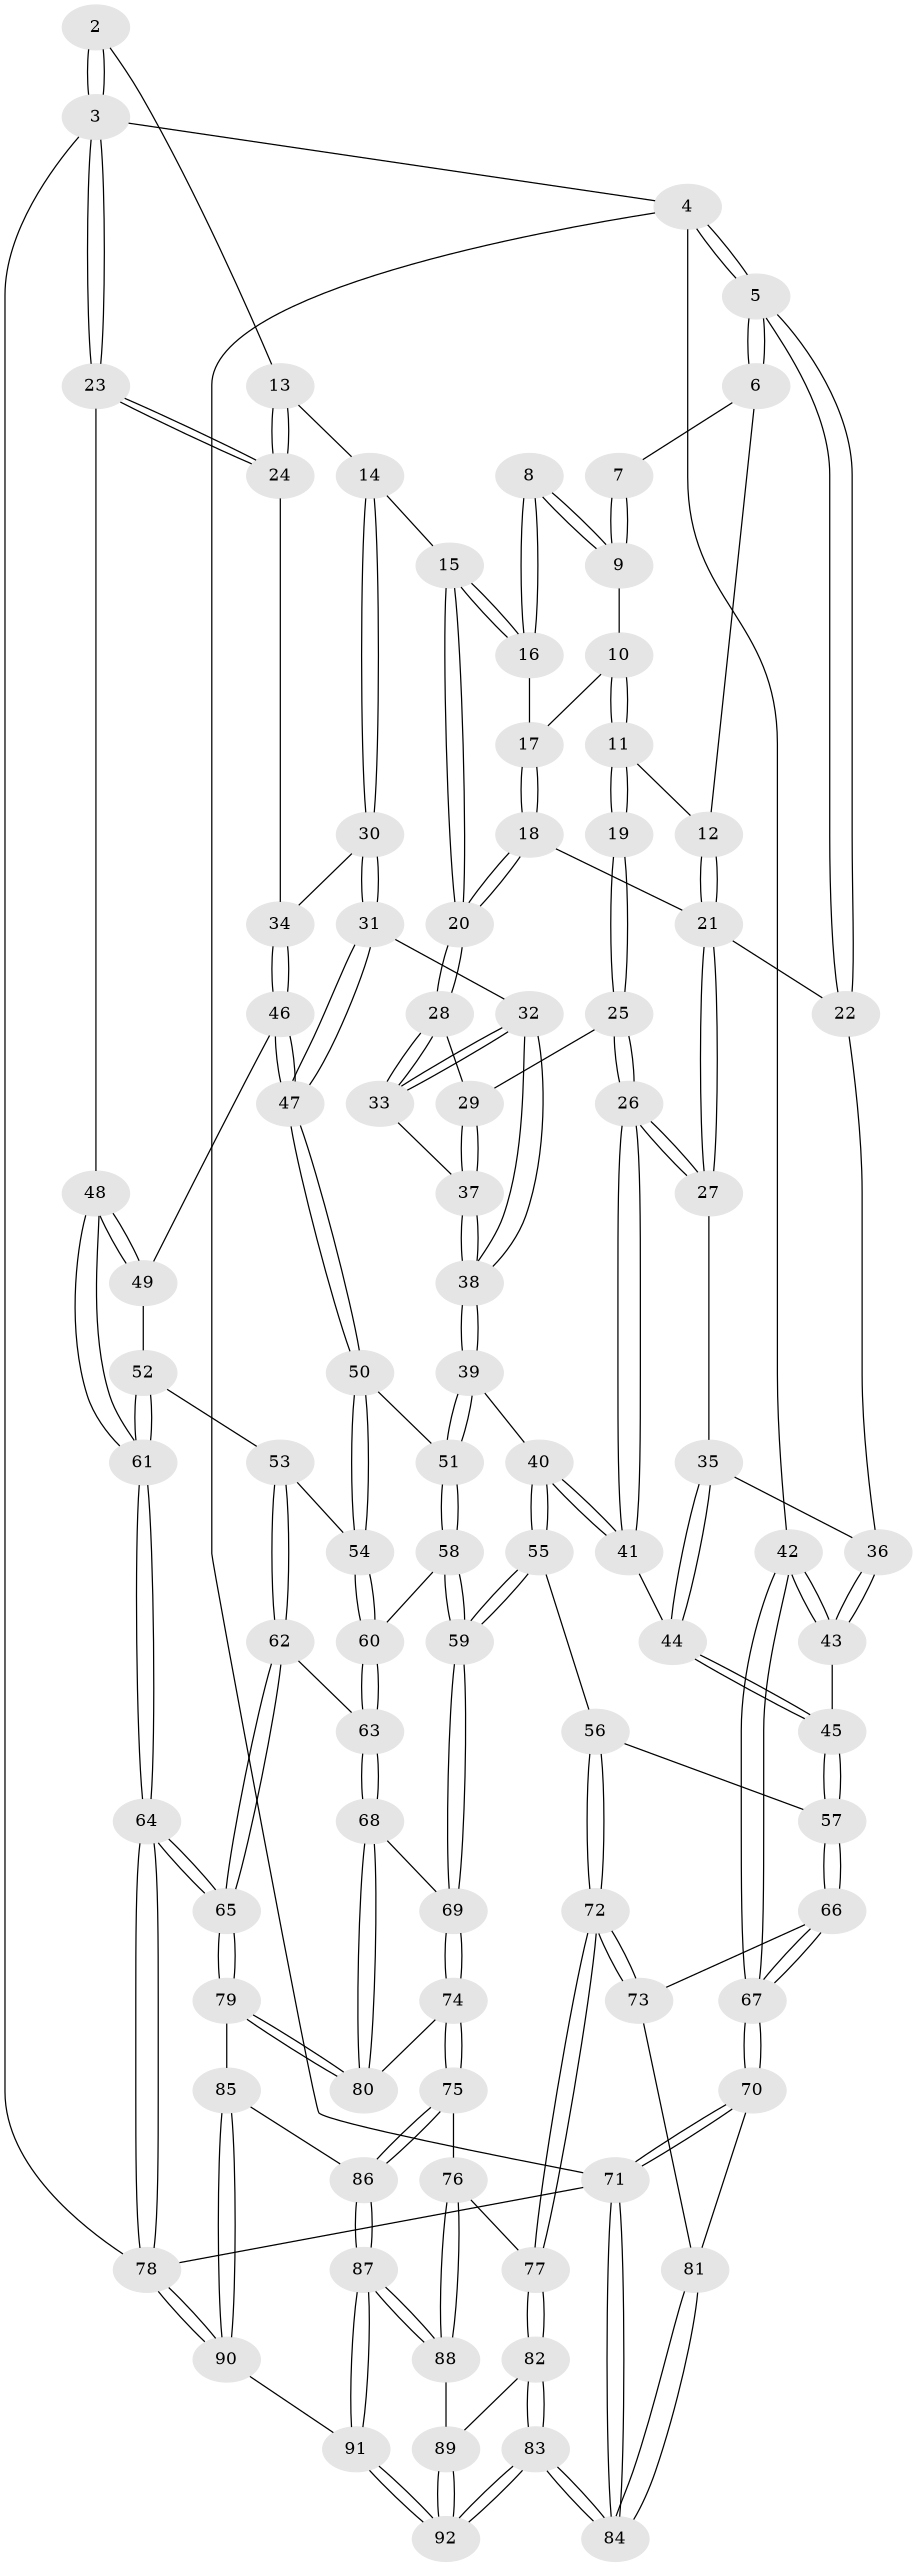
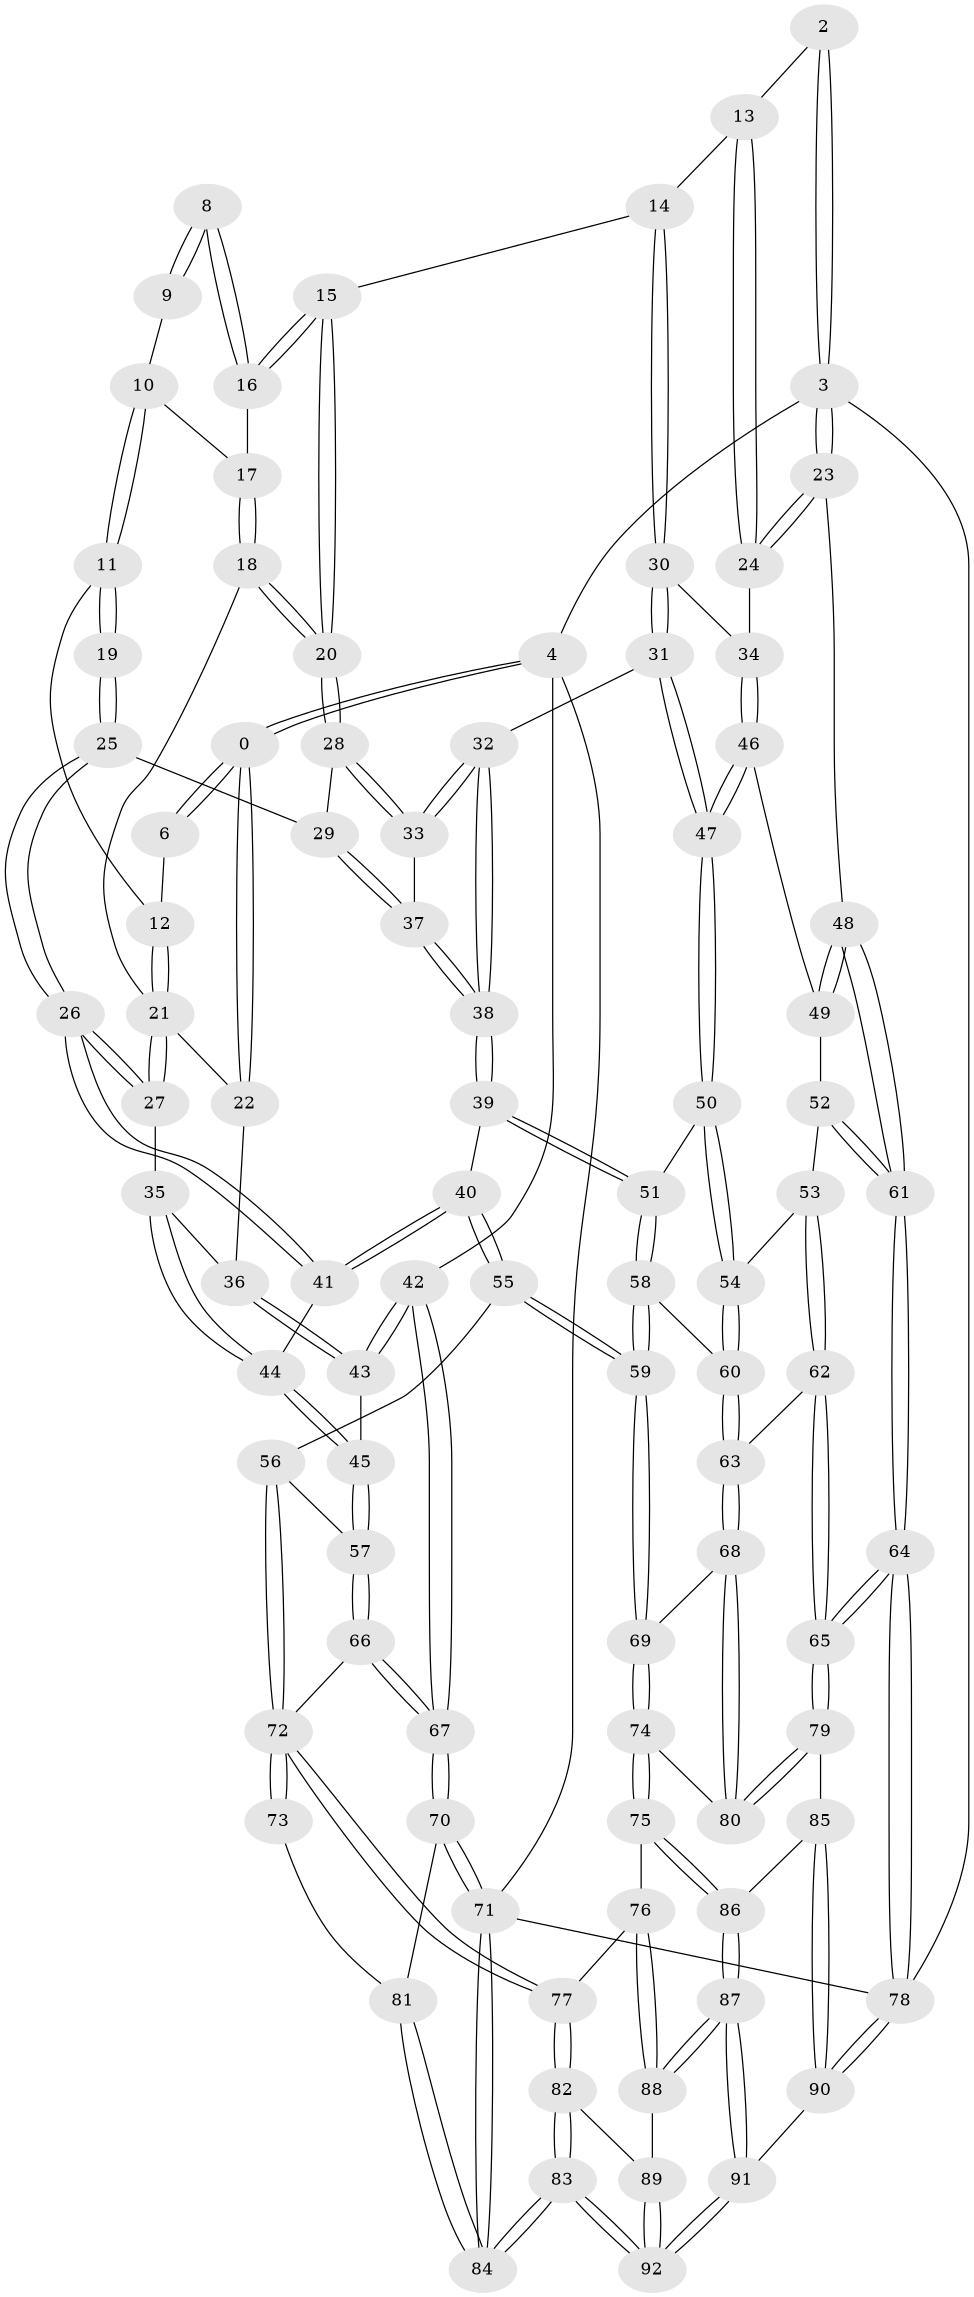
node "5": label "5" -> "0"
node "7": removed
edge "66" -- "73": now "66" -- "72"
